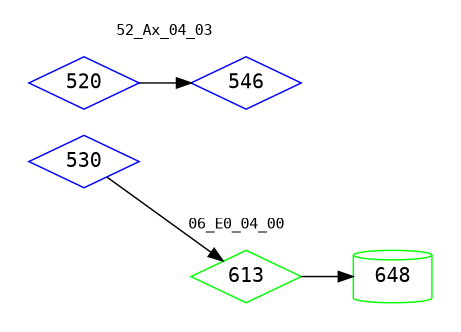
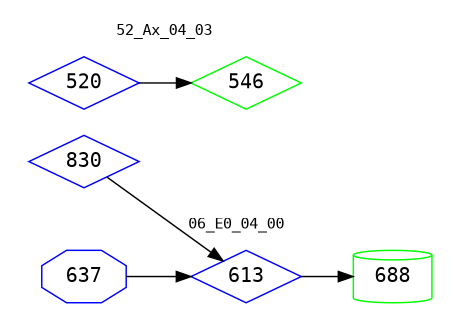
node "546": color blue -> green
node "530": label "530" -> "830"
node "637": added
node "613": color green -> blue
node "648": label "648" -> "688"
